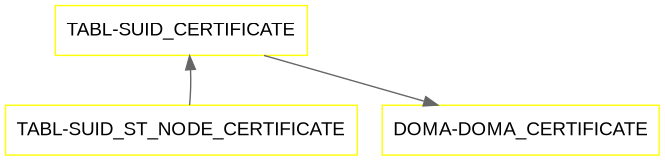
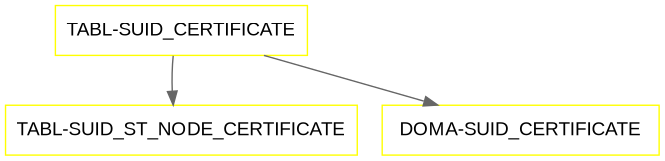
edge "TABL-SUID_ST_NODE_CERTIFICATE" -> "TABL-SUID_CERTIFICATE": reversed
node "DOMA-DOMA_CERTIFICATE": label "DOMA-DOMA_CERTIFICATE" -> "DOMA-SUID_CERTIFICATE"
